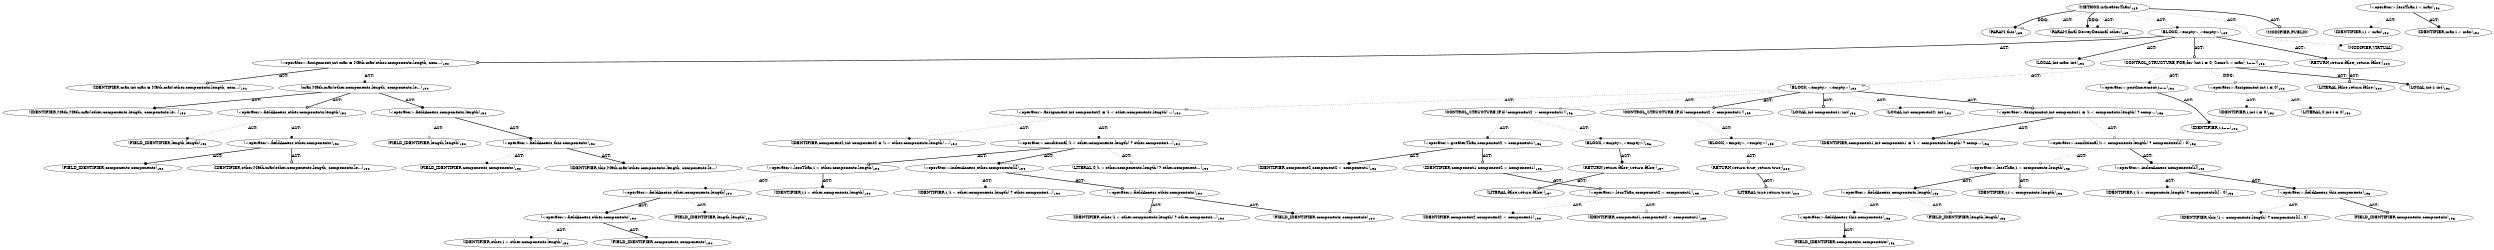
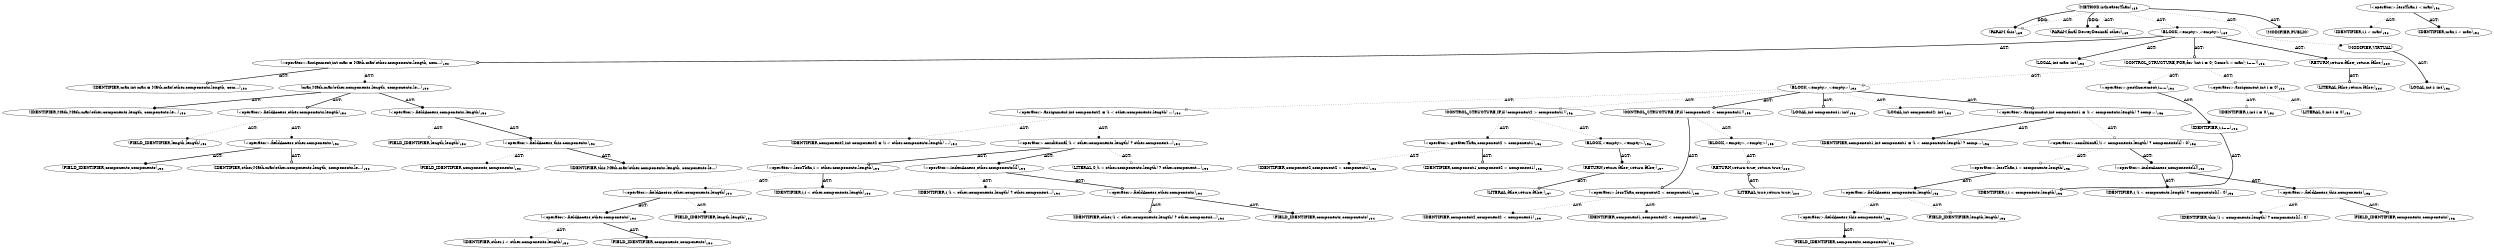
edge "(METHOD,isGreaterThan)" -> "(MODIFIER,PUBLIC)": arrowhead odot -> dot
edge "(CONTROL_STRUCTURE,FOR,for (int i = 0; Some(i < max); i++))" -> "(<operator>.assignment,int i = 0)": label "DDG: " -> "AST: "
edge "(CONTROL_STRUCTURE,FOR,for (int i = 0; Some(i < max); i++))" -> "(LOCAL,int i: int)": now "(MODIFIER,VIRTUAL)" -> "(LOCAL,int i: int)"
edge "(<operator>.assignment,int i = 0)" -> "(IDENTIFIER,i,int i = 0)": arrowhead dot -> odot
edge "(<operator>.greaterThan,component2 > component1)" -> "(IDENTIFIER,component2,component2 > component1)": style bold -> dotted
edge "(RETURN,return true;,return true;)" -> "(LITERAL,true,return true;)": reversed
edge "(<operator>.lessThan,i < components.length)" -> "(IDENTIFIER,i,i < components.length)": now "(IDENTIFIER,i,i++)" -> "(IDENTIFIER,i,i < components.length)"
edge "(<operator>.indexAccess,components[i])" -> "(IDENTIFIER,i,(i < components.length) ? components[i] : 0)": style dotted -> bold
edge "(IDENTIFIER,component1,component2 > component1)" -> "(<operator>.lessThan,component2 < component1)": now "(CONTROL_STRUCTURE,IF,if (component2 < component1))" -> "(<operator>.lessThan,component2 < component1)"
edge "(<operator>.lessThan,component2 < component1)" -> "(IDENTIFIER,component1,component2 < component1)": arrowhead odot -> dot
